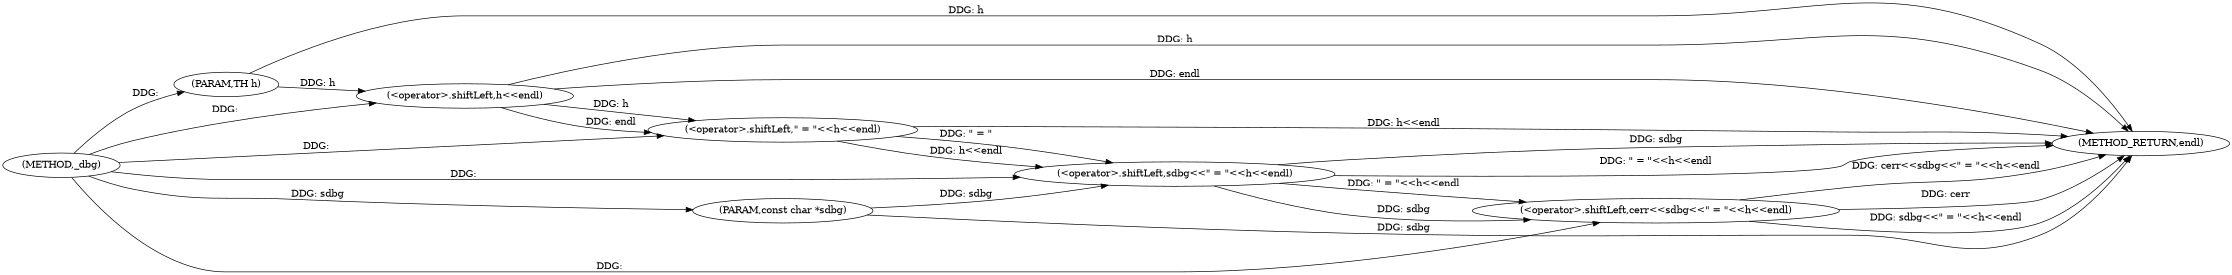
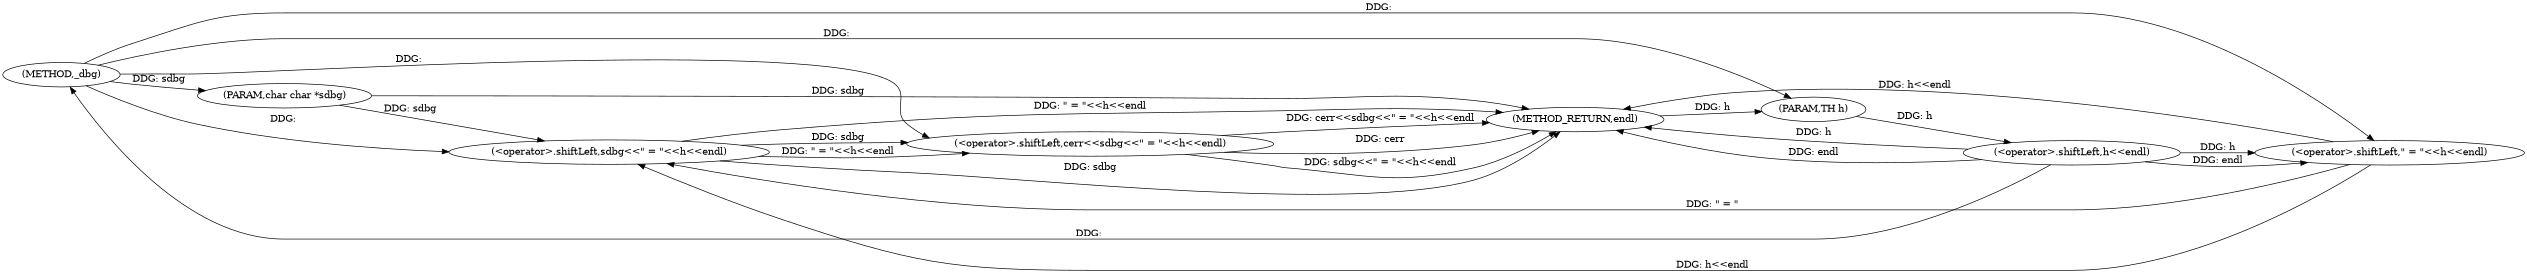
edge "(PARAM,TH h)" -> "(METHOD_RETURN,endl)": reversed
edge "(METHOD,_dbg)" -> "(<operator>.shiftLeft,h<<endl)": reversed
node "(PARAM,const char *sdbg)": label "(PARAM,const char *sdbg)" -> "(PARAM,char char *sdbg)"
